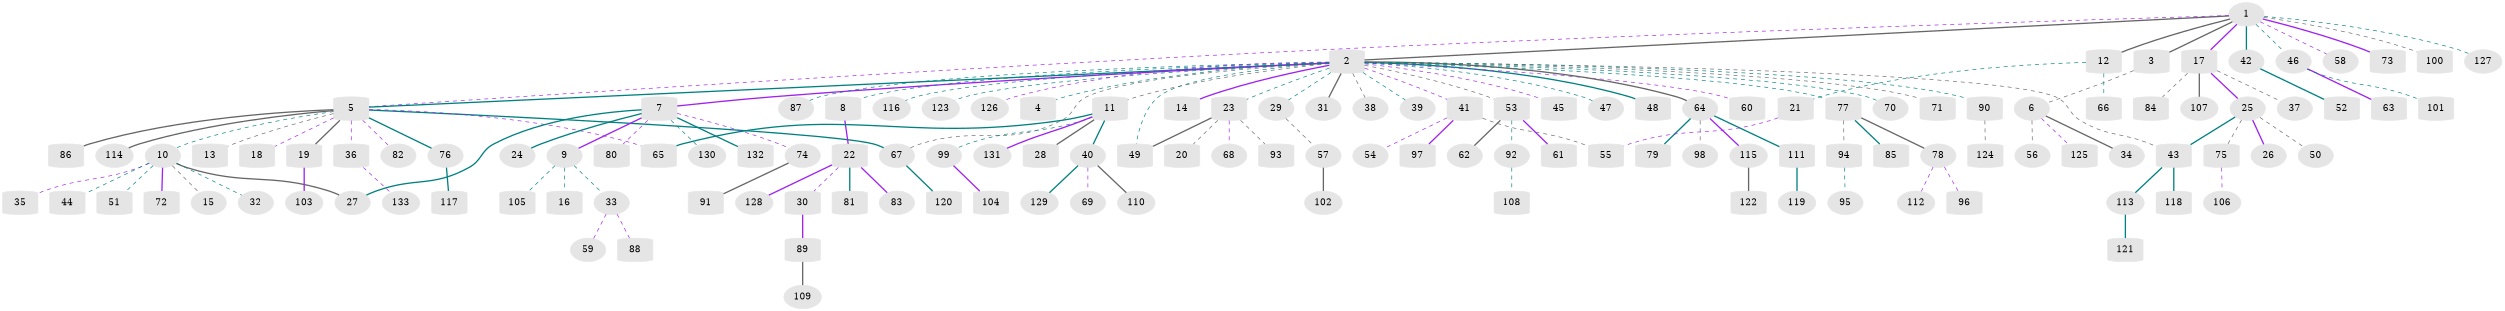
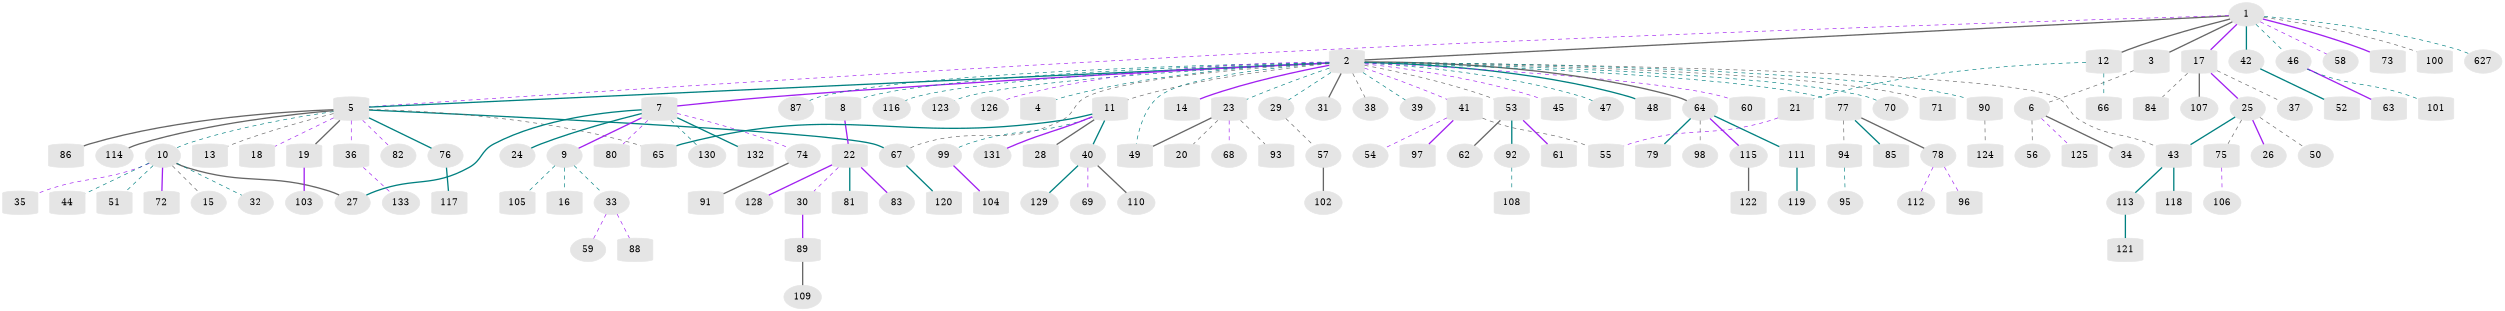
node "127": label "127" -> "627"
edge "5" -- "65": color purple -> gray40
edge "53" -- "92": style dashed -> bold
